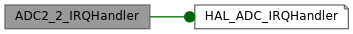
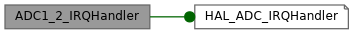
node "ADC2_2_IRQHandler": label "ADC2_2_IRQHandler" -> "ADC1_2_IRQHandler"
